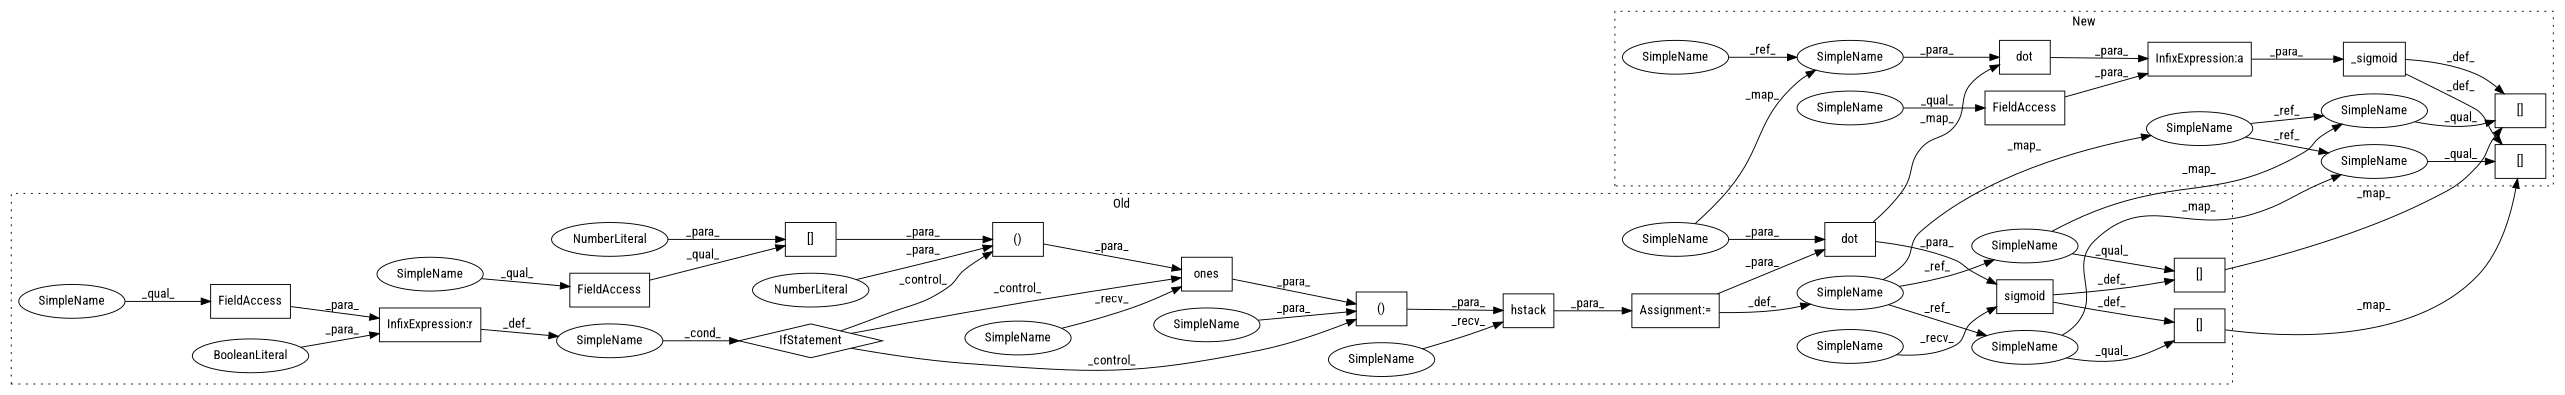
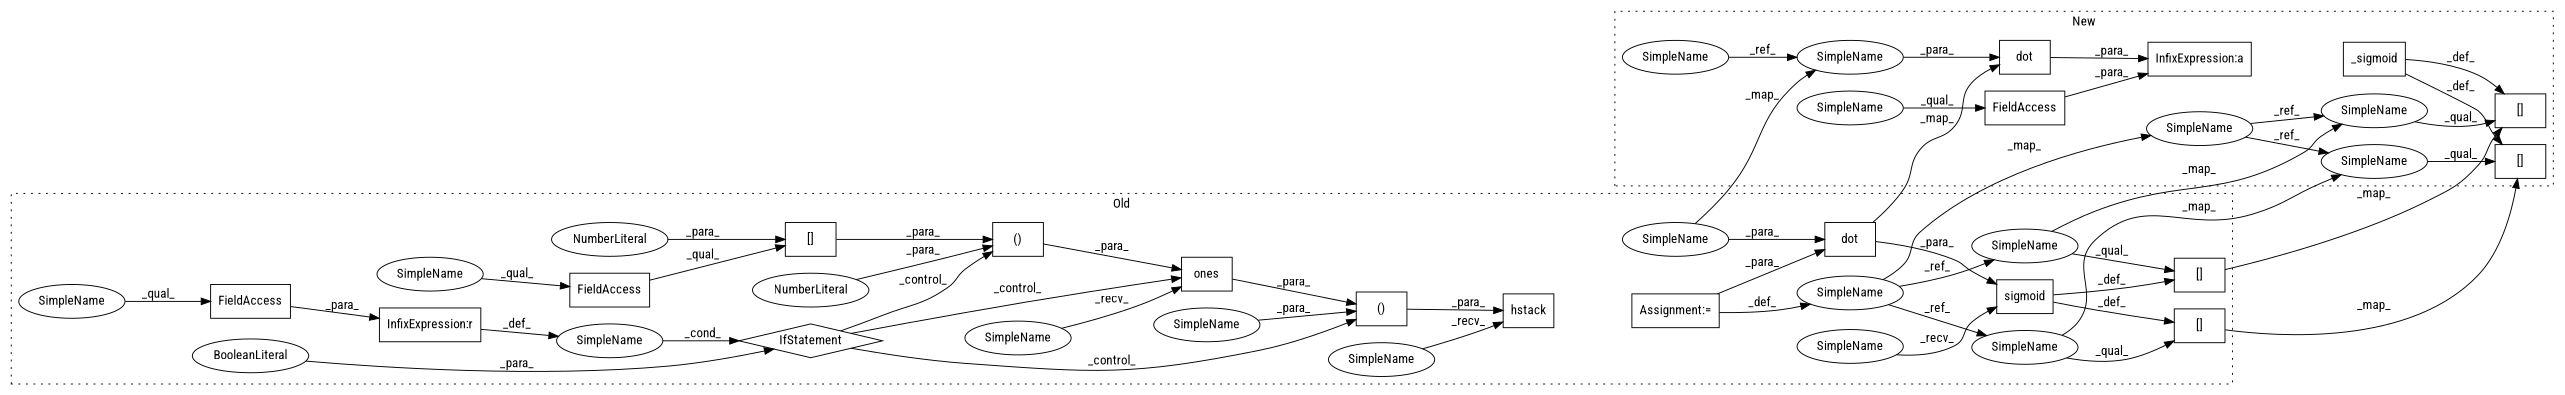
edge "InfixExpression:a" -> "_sigmoid": removed, label "_para_"
edge "hstack" -> "Assignment:=": removed, label "_para_"
edge "BooleanLiteral" -> "InfixExpression:r": now "BooleanLiteral" -> "IfStatement"
